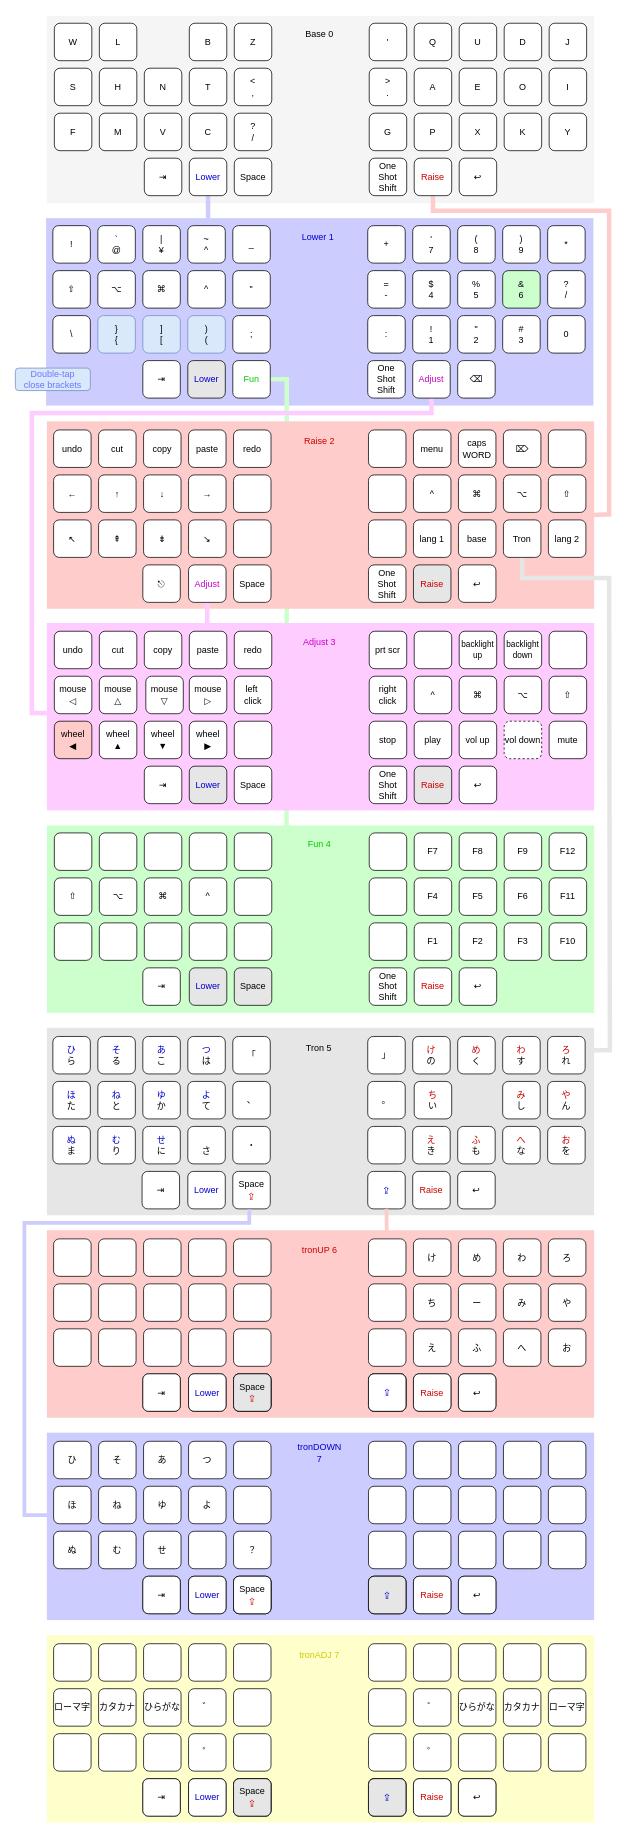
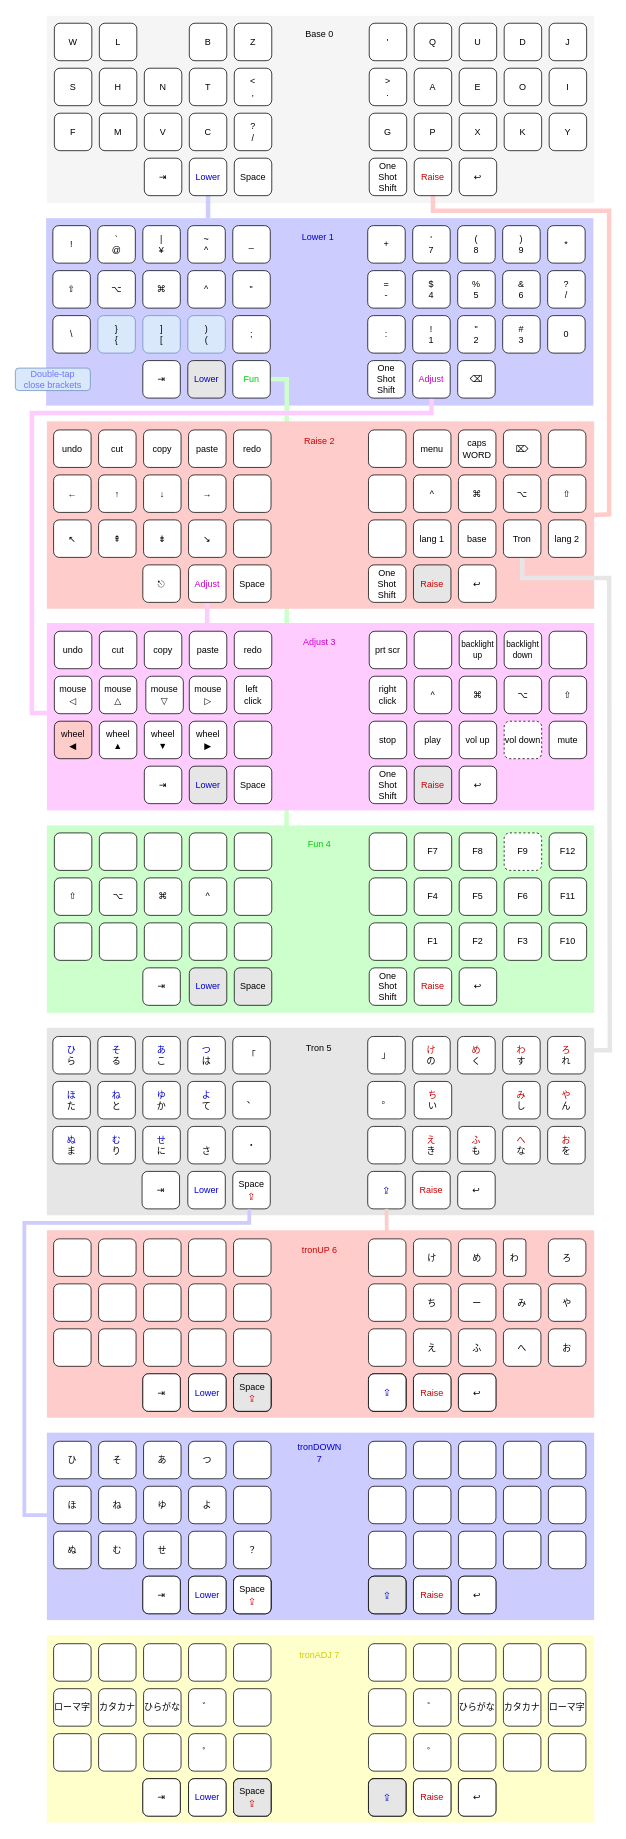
node "& 6": fillcolor #ccffcc -> #ffffff
node "F9": style solid -> dashed
node "わ": size 38x38 -> 23x38
